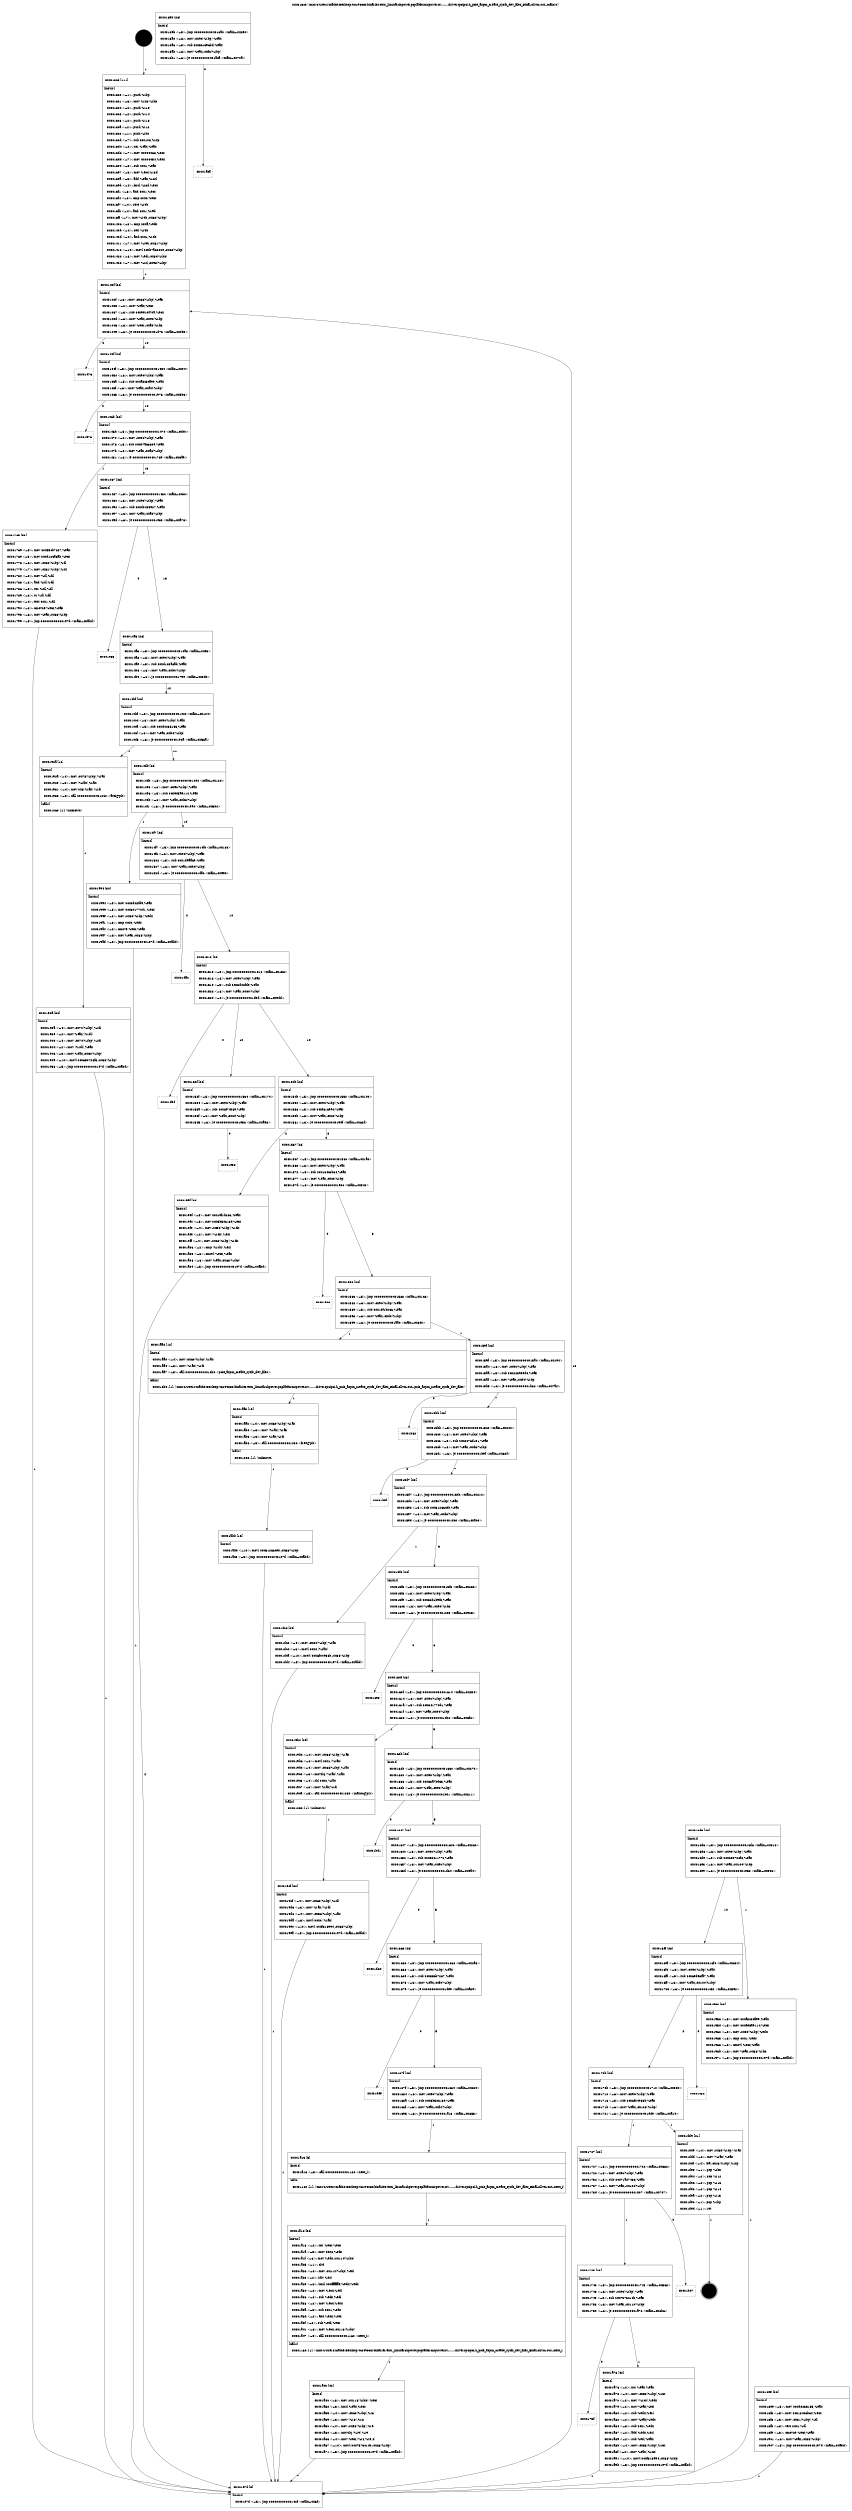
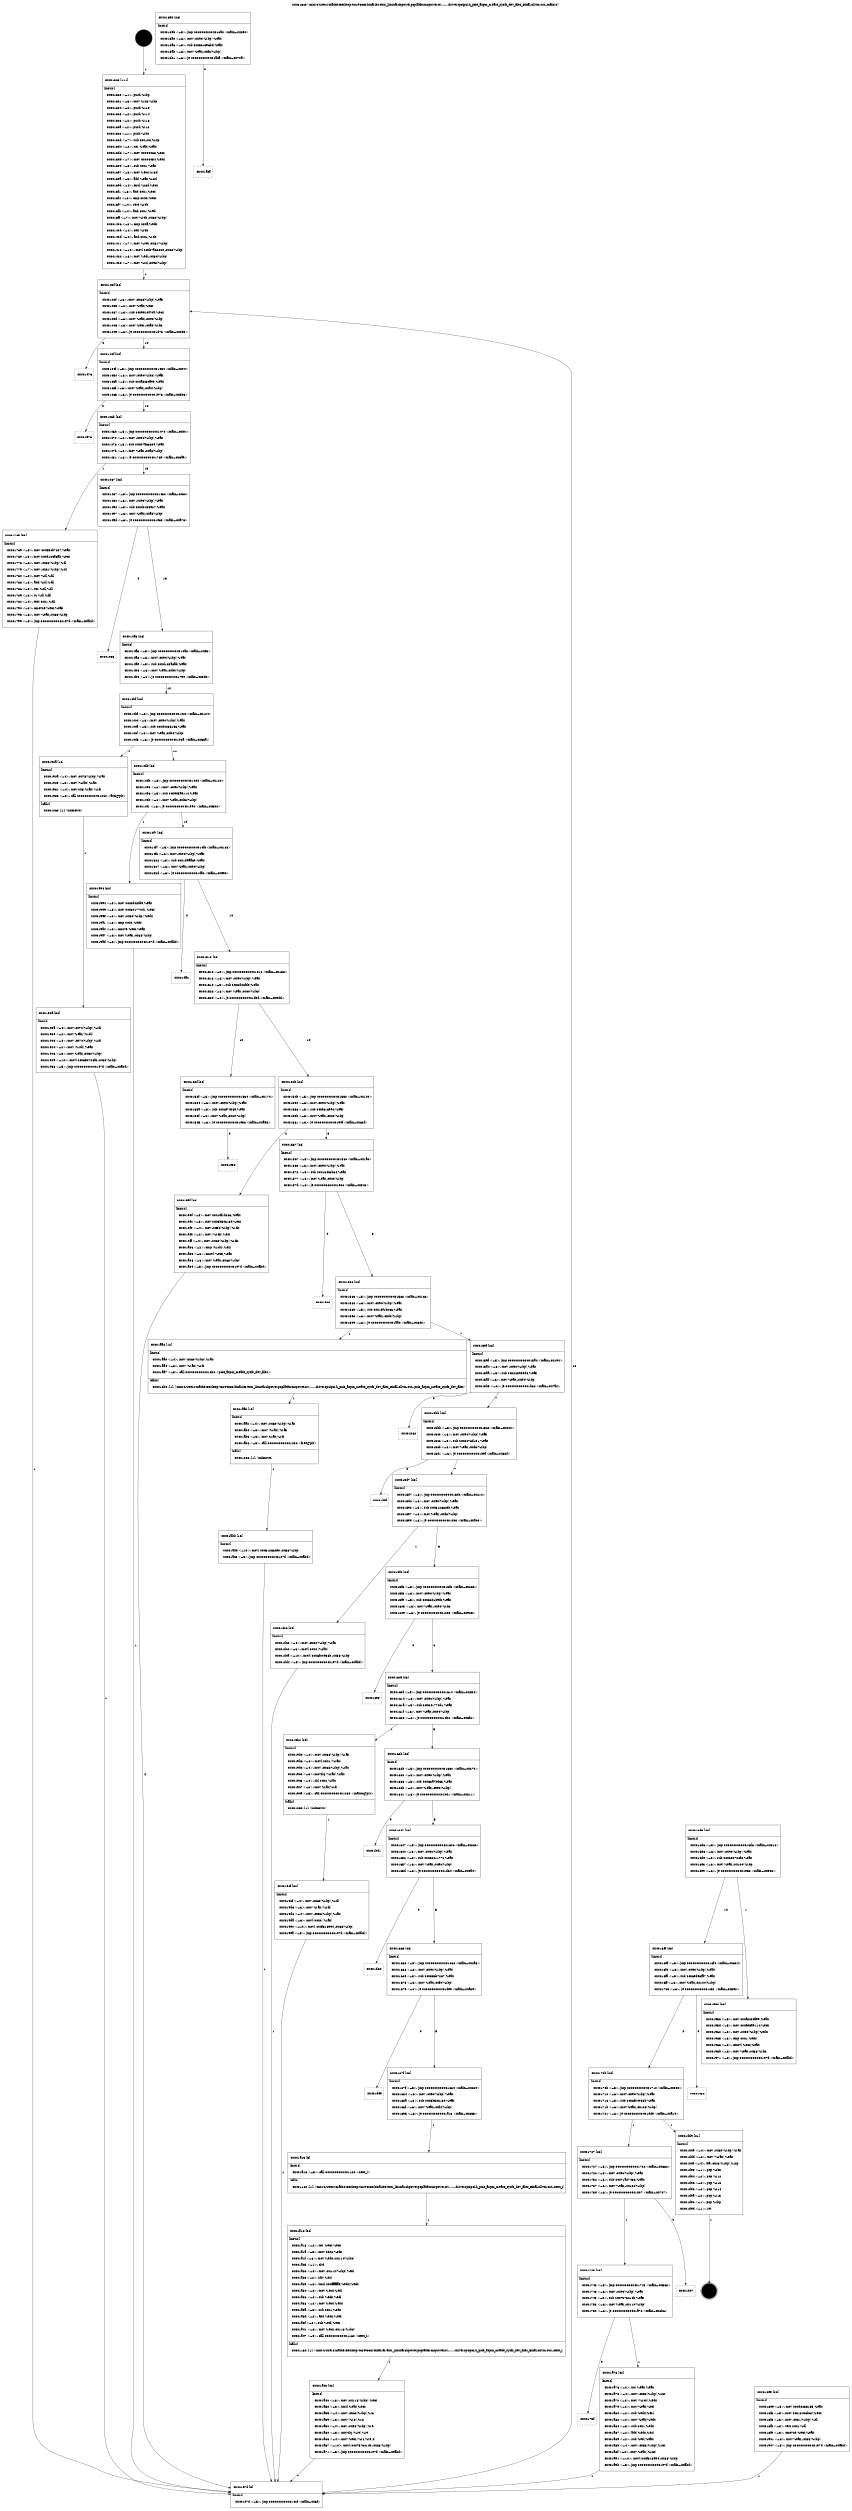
node "0x401d9d": removed
edge "0x401958 [30]" -> "0x401e7d [5]": removed, label "1"
